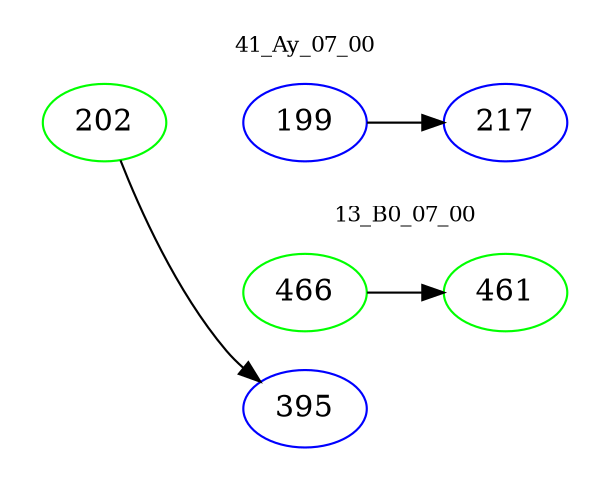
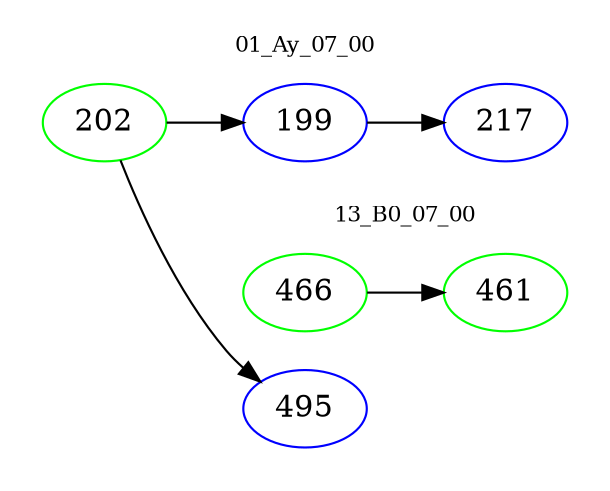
cluster "41_Ay_07_00": label "41_Ay_07_00" -> "01_Ay_07_00"
edge "202" -> "199": added
node "395": label "395" -> "495"
